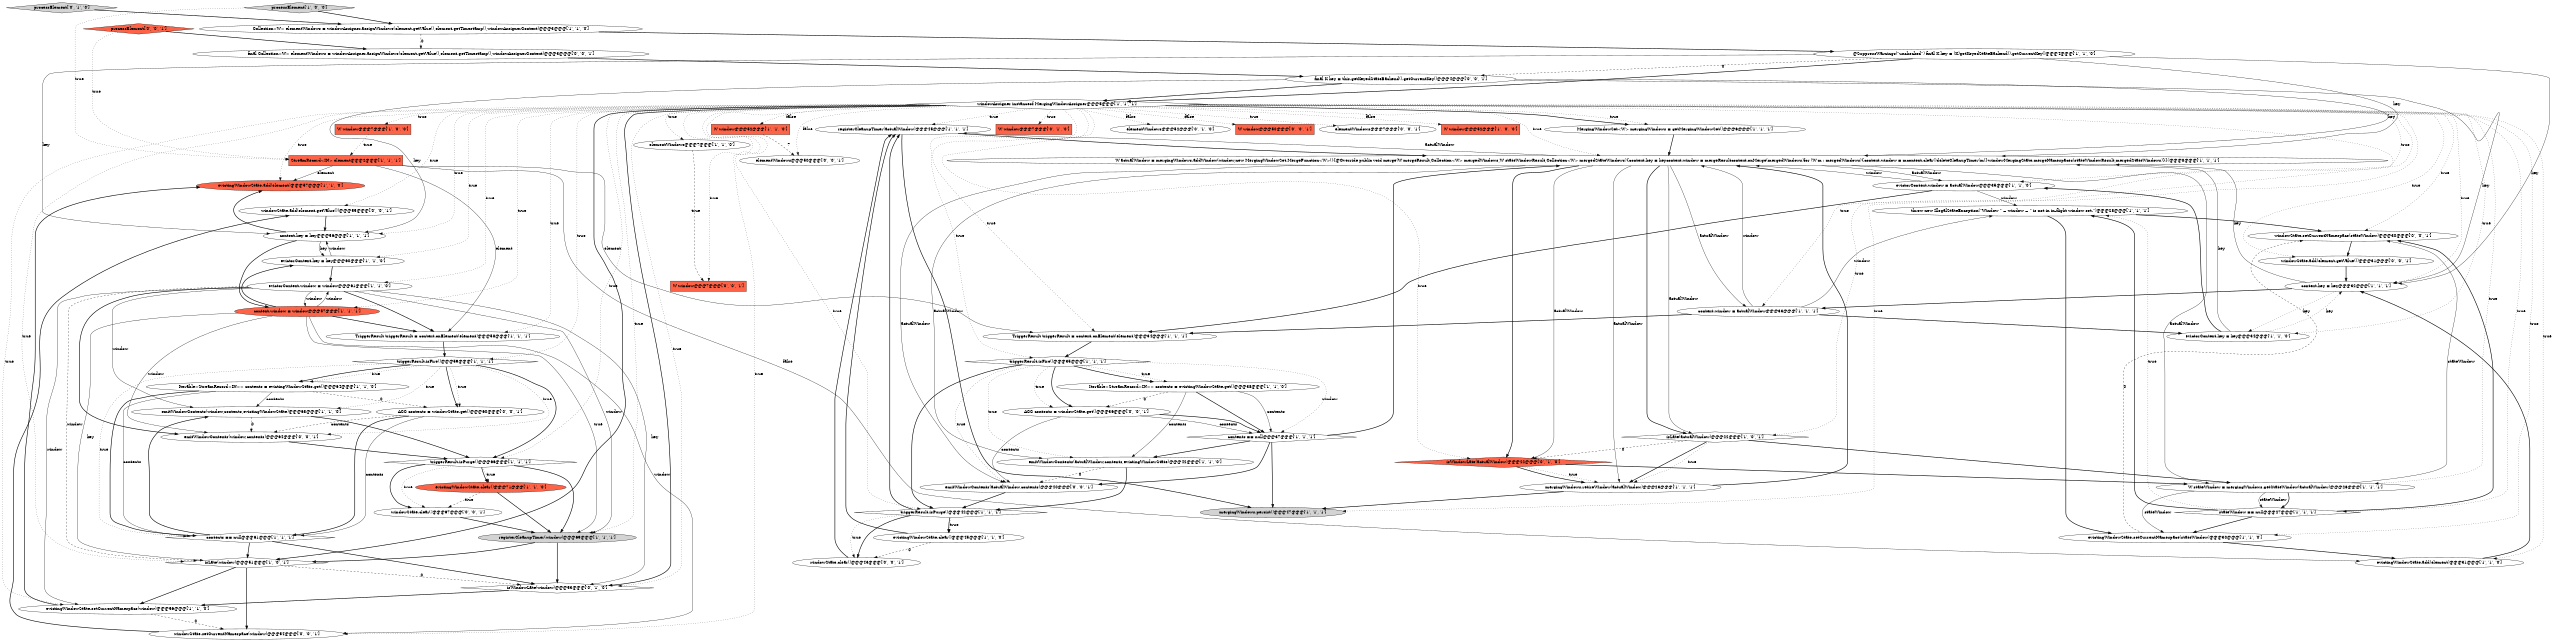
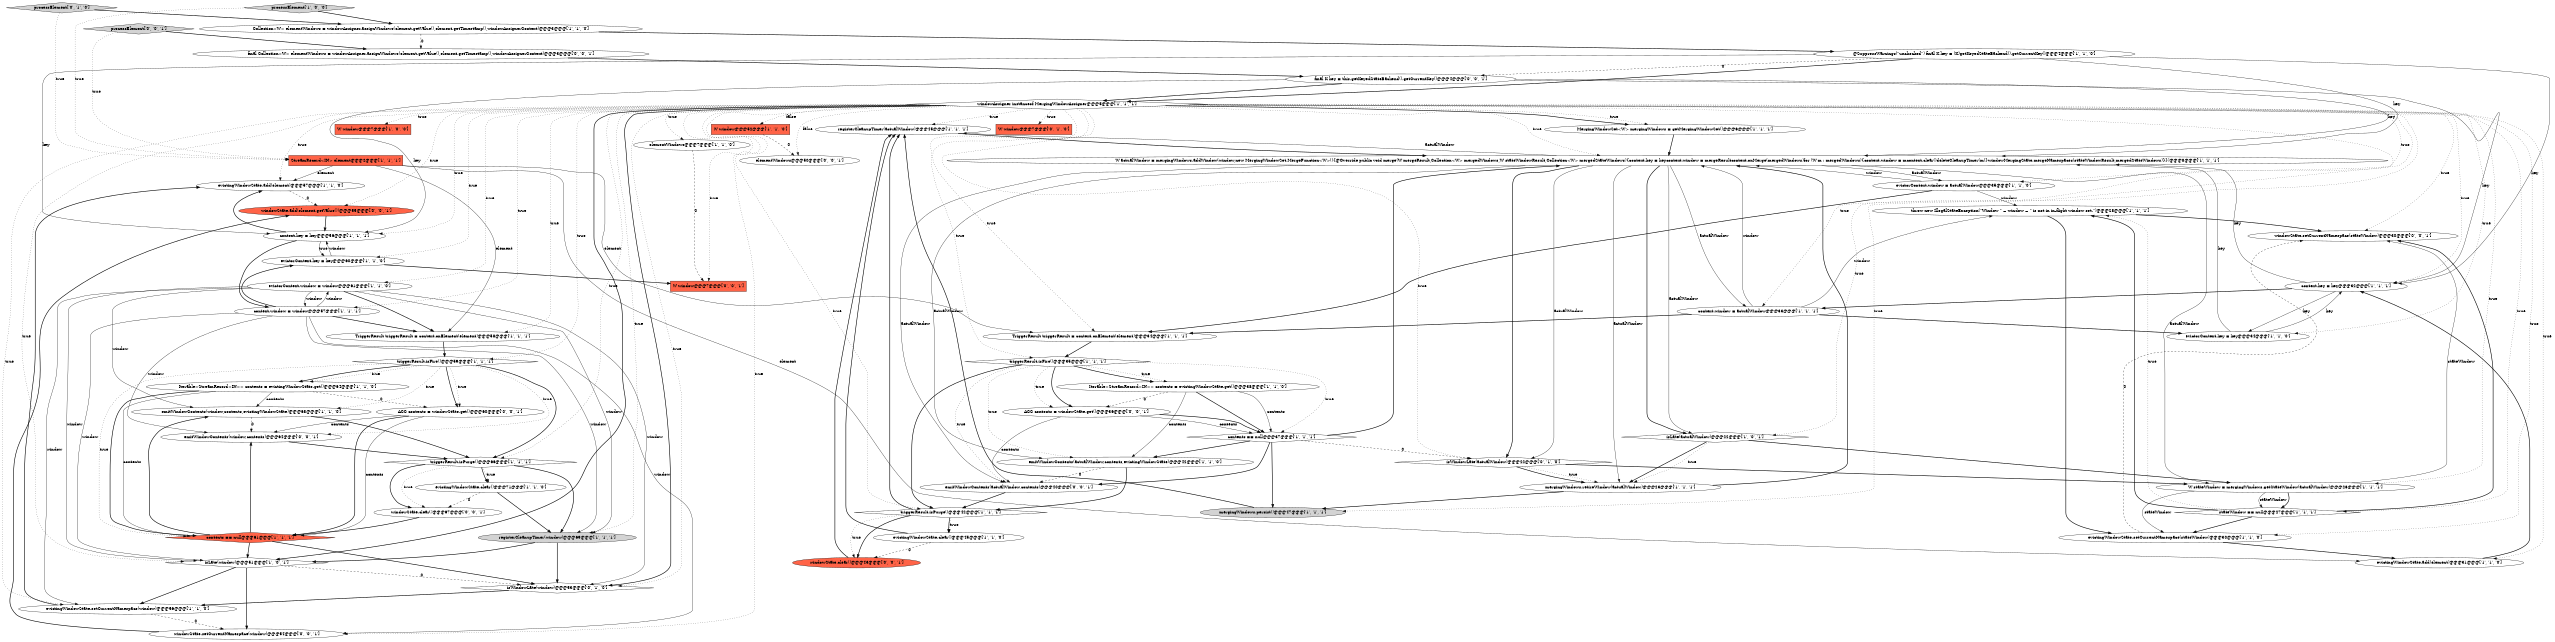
node "processElement['0', '0', '1']": fillcolor tomato -> lightgray
node "elementWindows@@@52@@@['0', '1', '0']": removed
node "W window@@@50@@@['0', '0', '1']": removed
node "elementWindows@@@7@@@['0', '0', '1']": removed
node "W window@@@52@@@['1', '0', '0']": removed
edge "W window@@@7@@@['1', '0', '0']" -> "StreamRecord<IN> element@@@2@@@['1', '1', '1']": now "processElement['0', '1', '0']" -> "StreamRecord<IN> element@@@2@@@['1', '1', '1']"
edge "W window@@@52@@@['1', '1', '0']" -> "elementWindows@@@50@@@['0', '0', '1']": label "7" -> "0"
node "evictingWindowState.add(element)@@@57@@@['1', '1', '0']": fillcolor tomato -> white
edge "evictingWindowState.add(element)@@@57@@@['1', '1', '0']" -> "windowState.add(element.getValue())@@@55@@@['0', '0', '1']": added, label "0"
edge "evictorContext.key = key@@@34@@@['1', '1', '0']" -> "evictorContext.window = actualWindow@@@35@@@['1', '1', '0']": removed
node "windowState.add(element.getValue())@@@55@@@['0', '0', '1']": fillcolor white -> tomato
edge "elementWindows@@@7@@@['1', '1', '0']" -> "W window@@@7@@@['0', '0', '1']": label "true" -> "0"
edge "context.key = key@@@56@@@['1', '1', '1']" -> "evictorContext.key = key@@@60@@@['1', '1', '0']": label "key" -> "true"
node "windowState.add(element.getValue())@@@31@@@['0', '0', '1']": removed
edge "evictorContext.key = key@@@60@@@['1', '1', '0']" -> "evictorContext.window = window@@@61@@@['1', '1', '0']": now "evictorContext.key = key@@@60@@@['1', '1', '0']" -> "W window@@@7@@@['0', '0', '1']"
node "context.window = window@@@57@@@['1', '1', '1']": fillcolor tomato -> white
edge "context.key = key@@@32@@@['1', '1', '1']" -> "evictorContext.key = key@@@34@@@['1', '1', '0']": style dotted -> solid
edge "evictorContext.key = key@@@34@@@['1', '1', '0']" -> "context.key = key@@@32@@@['1', '1', '1']": style dotted -> solid
edge "evictorContext.window = window@@@61@@@['1', '1', '0']" -> "emitWindowContents(window,contents)@@@64@@@['0', '0', '1']": now "contents == null@@@61@@@['1', '1', '1']" -> "emitWindowContents(window,contents)@@@64@@@['0', '0', '1']"
edge "StreamRecord<IN> element@@@2@@@['1', '1', '1']" -> "evictingWindowState.add(element)@@@31@@@['1', '1', '0']": label "false" -> "element"
edge "evictorContext.window = window@@@61@@@['1', '1', '0']" -> "isLate(window)@@@51@@@['1', '0', '1']": style dashed -> solid
edge "triggerResult.isFire()@@@35@@@['1', '1', '1']" -> "contents == null@@@37@@@['1', '1', '1']": label "window" -> "true"
edge "ACC contents = windowState.get()@@@60@@@['0', '0', '1']" -> "emitWindowContents(window,contents)@@@64@@@['0', '0', '1']": style dashed -> solid
edge "context.window = window@@@57@@@['1', '1', '1']" -> "registerCleanupTimer(window)@@@69@@@['1', '1', '1']": label "true" -> "window"
edge "registerCleanupTimer(actualWindow)@@@45@@@['1', '1', '1']" -> "mergingWindows.persist()@@@47@@@['1', '1', '1']": reversed
edge "context.window = window@@@57@@@['1', '1', '1']" -> "isLate(window)@@@51@@@['1', '0', '1']": label "key" -> "window"
edge "evictorContext.window = window@@@61@@@['1', '1', '0']" -> "isWindowLate(window)@@@53@@@['0', '1', '0']": label "key" -> "window"
edge "isLate(actualWindow)@@@22@@@['1', '0', '1']" -> "isWindowLate(actualWindow)@@@22@@@['0', '1', '0']": now "contents == null@@@37@@@['1', '1', '1']" -> "isWindowLate(actualWindow)@@@22@@@['0', '1', '0']"
node "isWindowLate(actualWindow)@@@22@@@['0', '1', '0']": fillcolor tomato -> white
node "evictingWindowState.clear()@@@71@@@['1', '1', '0']": fillcolor tomato -> white
edge "evictingWindowState.clear()@@@71@@@['1', '1', '0']" -> "windowState.clear()@@@67@@@['0', '0', '1']": label "true" -> "0"
edge "windowState.clear()@@@67@@@['0', '0', '1']" -> "registerCleanupTimer(window)@@@69@@@['1', '1', '1']": now "windowState.clear()@@@67@@@['0', '0', '1']" -> "contents == null@@@61@@@['1', '1', '1']"
node "contents == null@@@61@@@['1', '1', '1']": fillcolor white -> tomato
node "windowState.clear()@@@43@@@['0', '0', '1']": fillcolor white -> tomato
